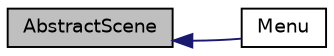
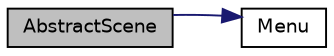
edge "Menu" -> "AbstractScene": reversed
